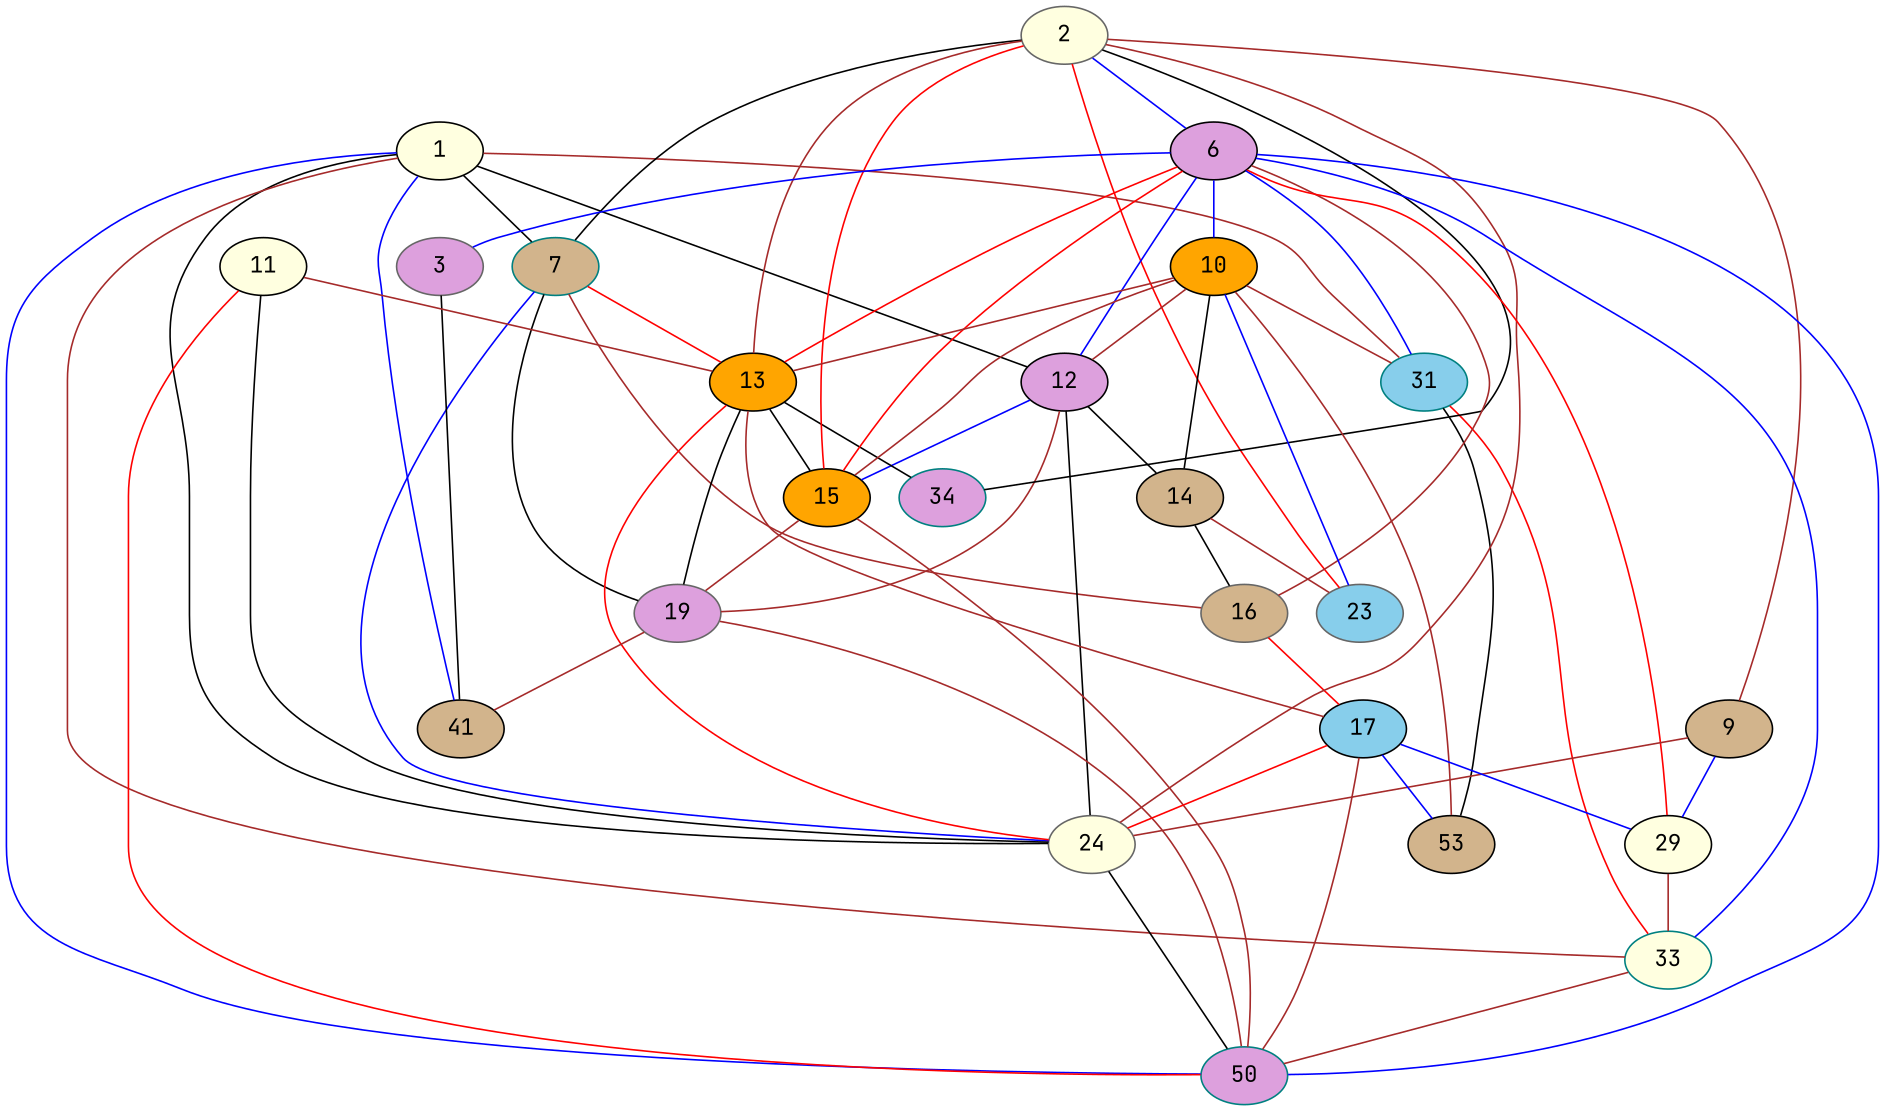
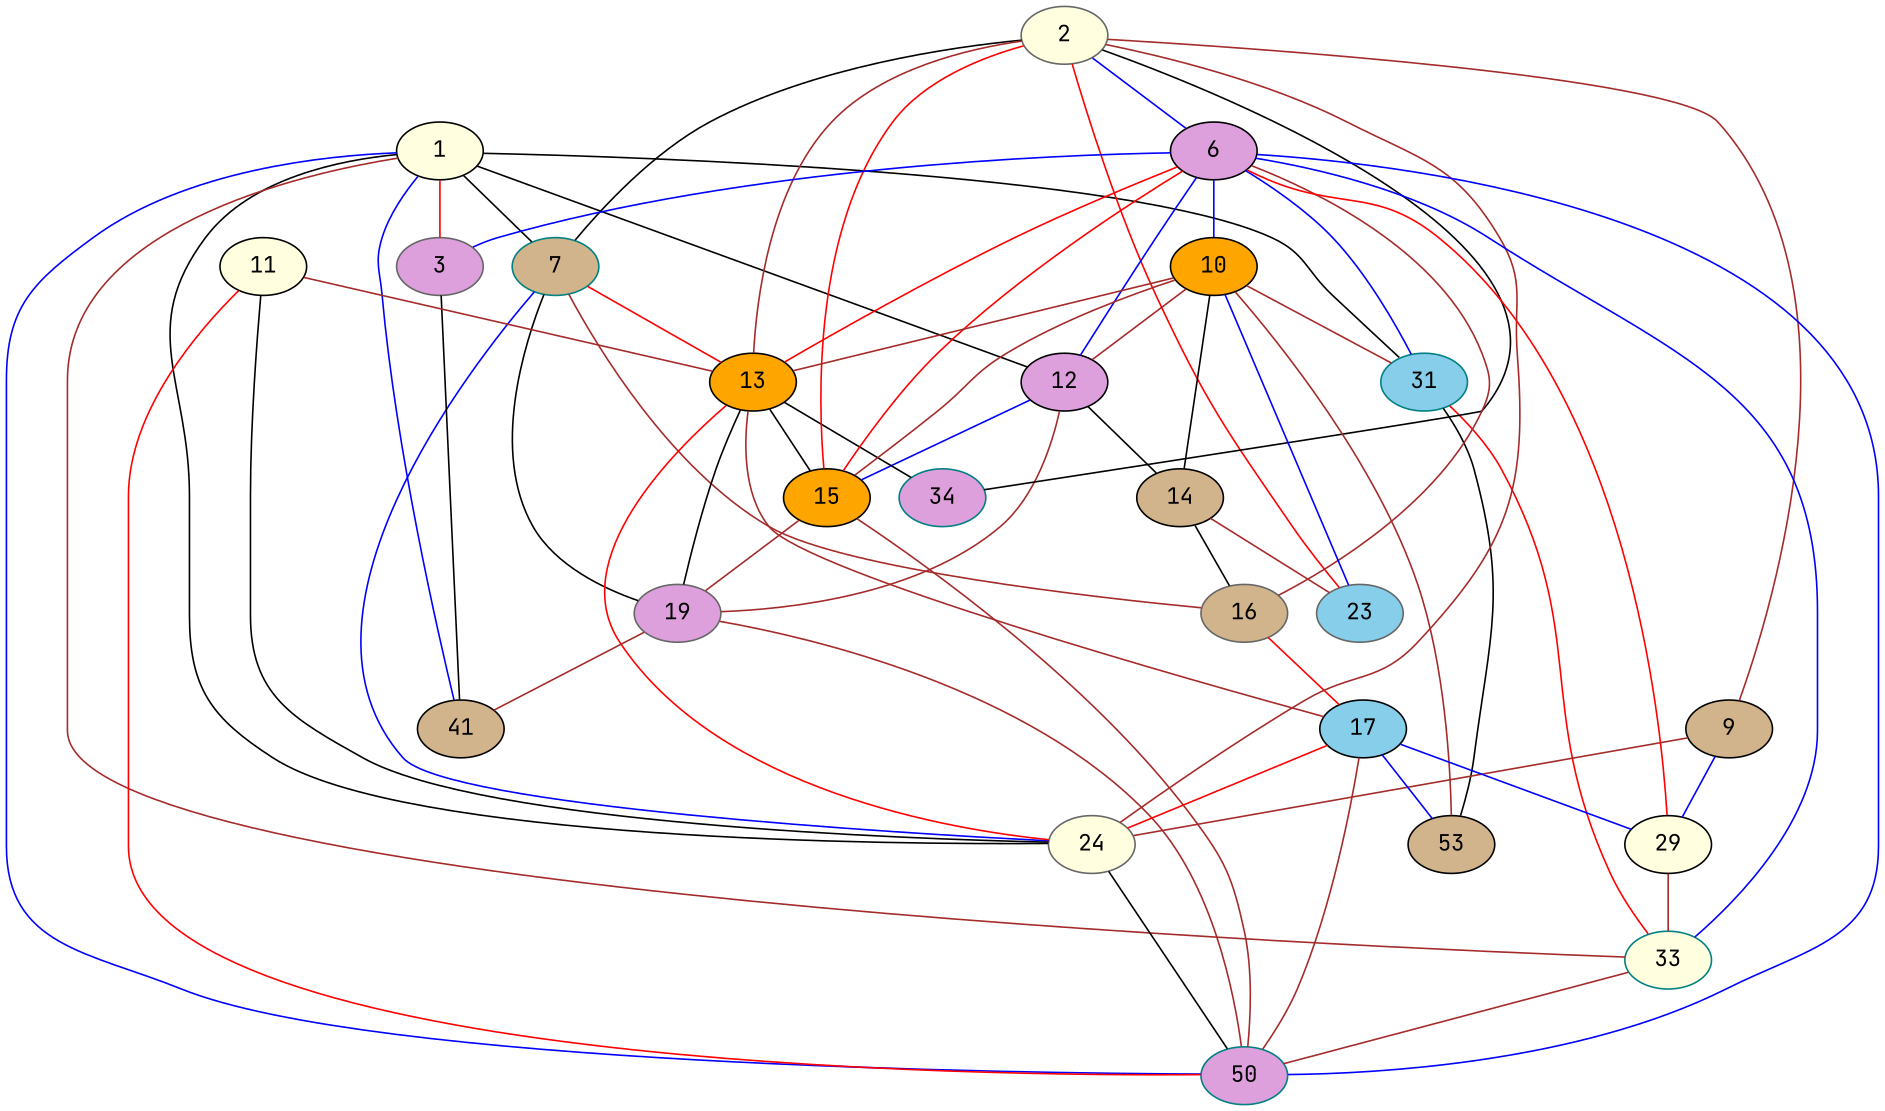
edge "1" -- "31": color brown -> black
edge "1" -- "3": added
edge "12" -- "24": removed
